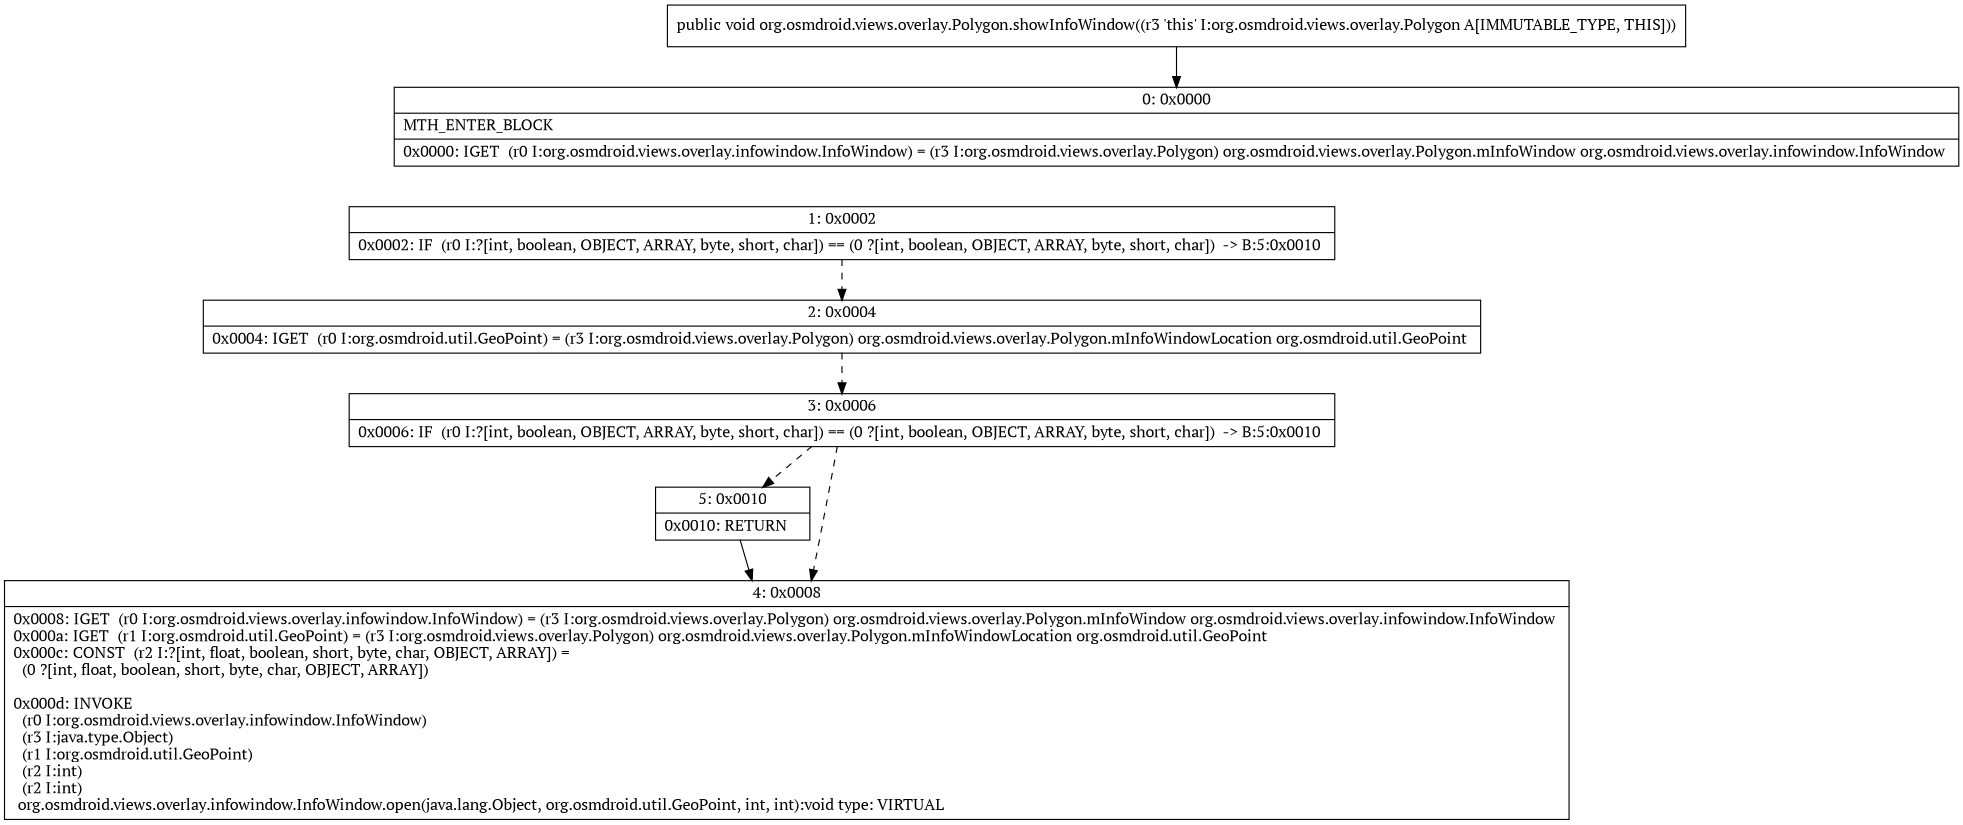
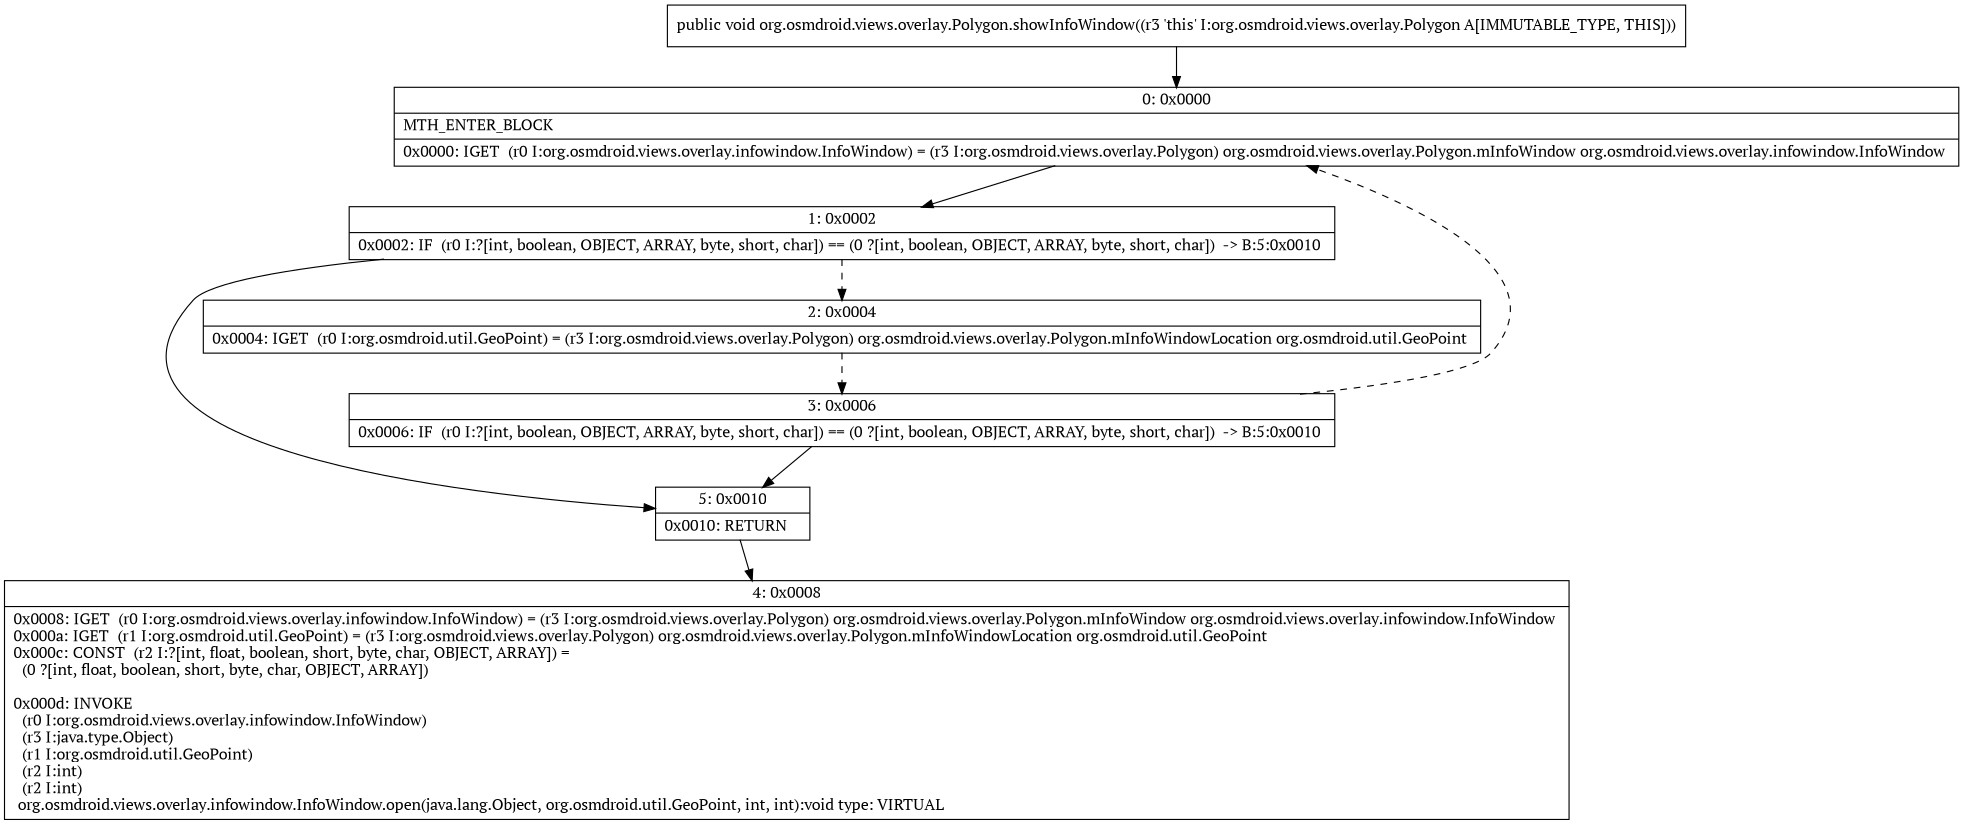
edge "0: 0x0000" -> "1: 0x0002": added
edge "1: 0x0002" -> "5: 0x0010": added
edge "3: 0x0006" -> "5: 0x0010": style dashed -> solid
edge "3: 0x0006" -> "4: 0x0008": now "3: 0x0006" -> "0: 0x0000"
